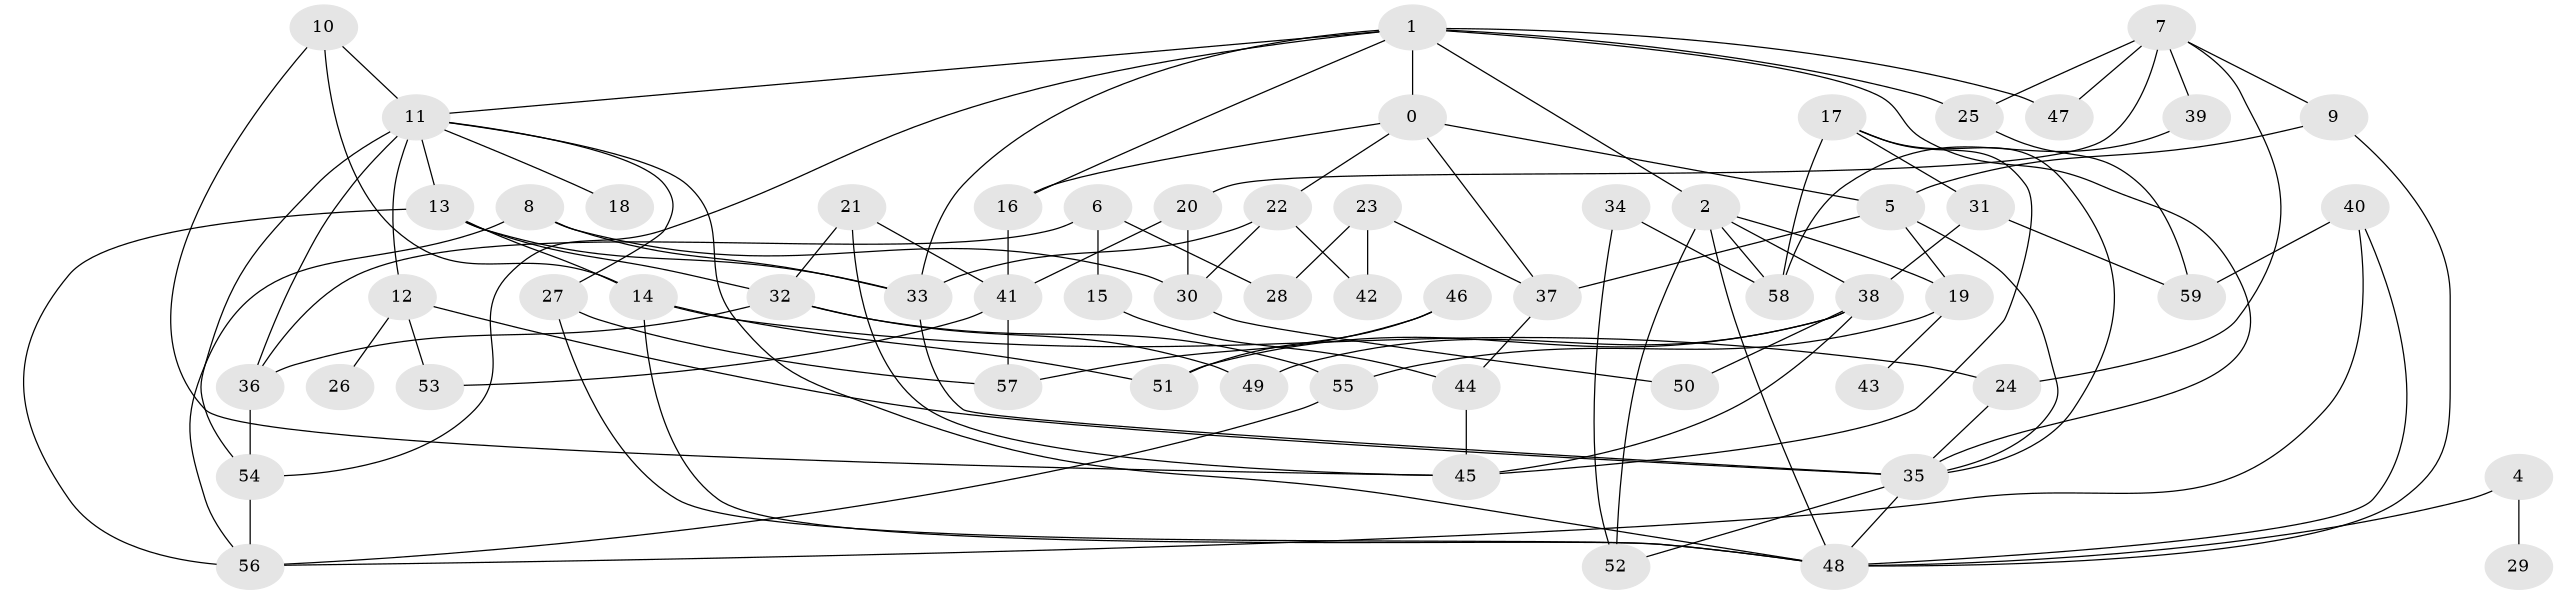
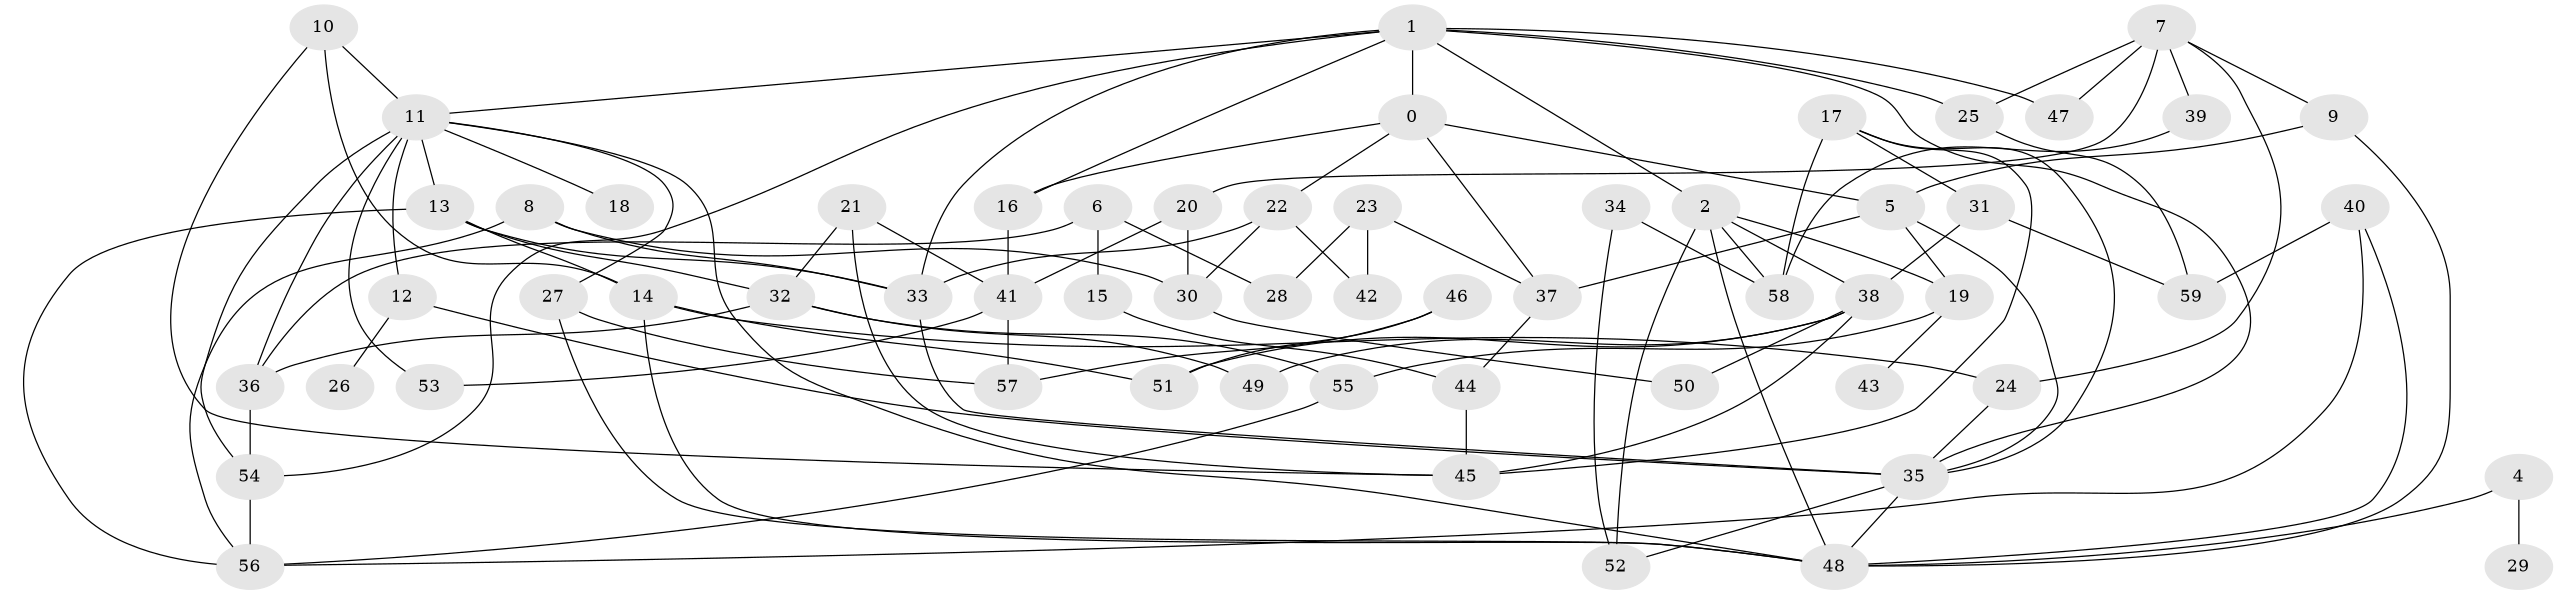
edge "12" -- "53": now "11" -- "53"
